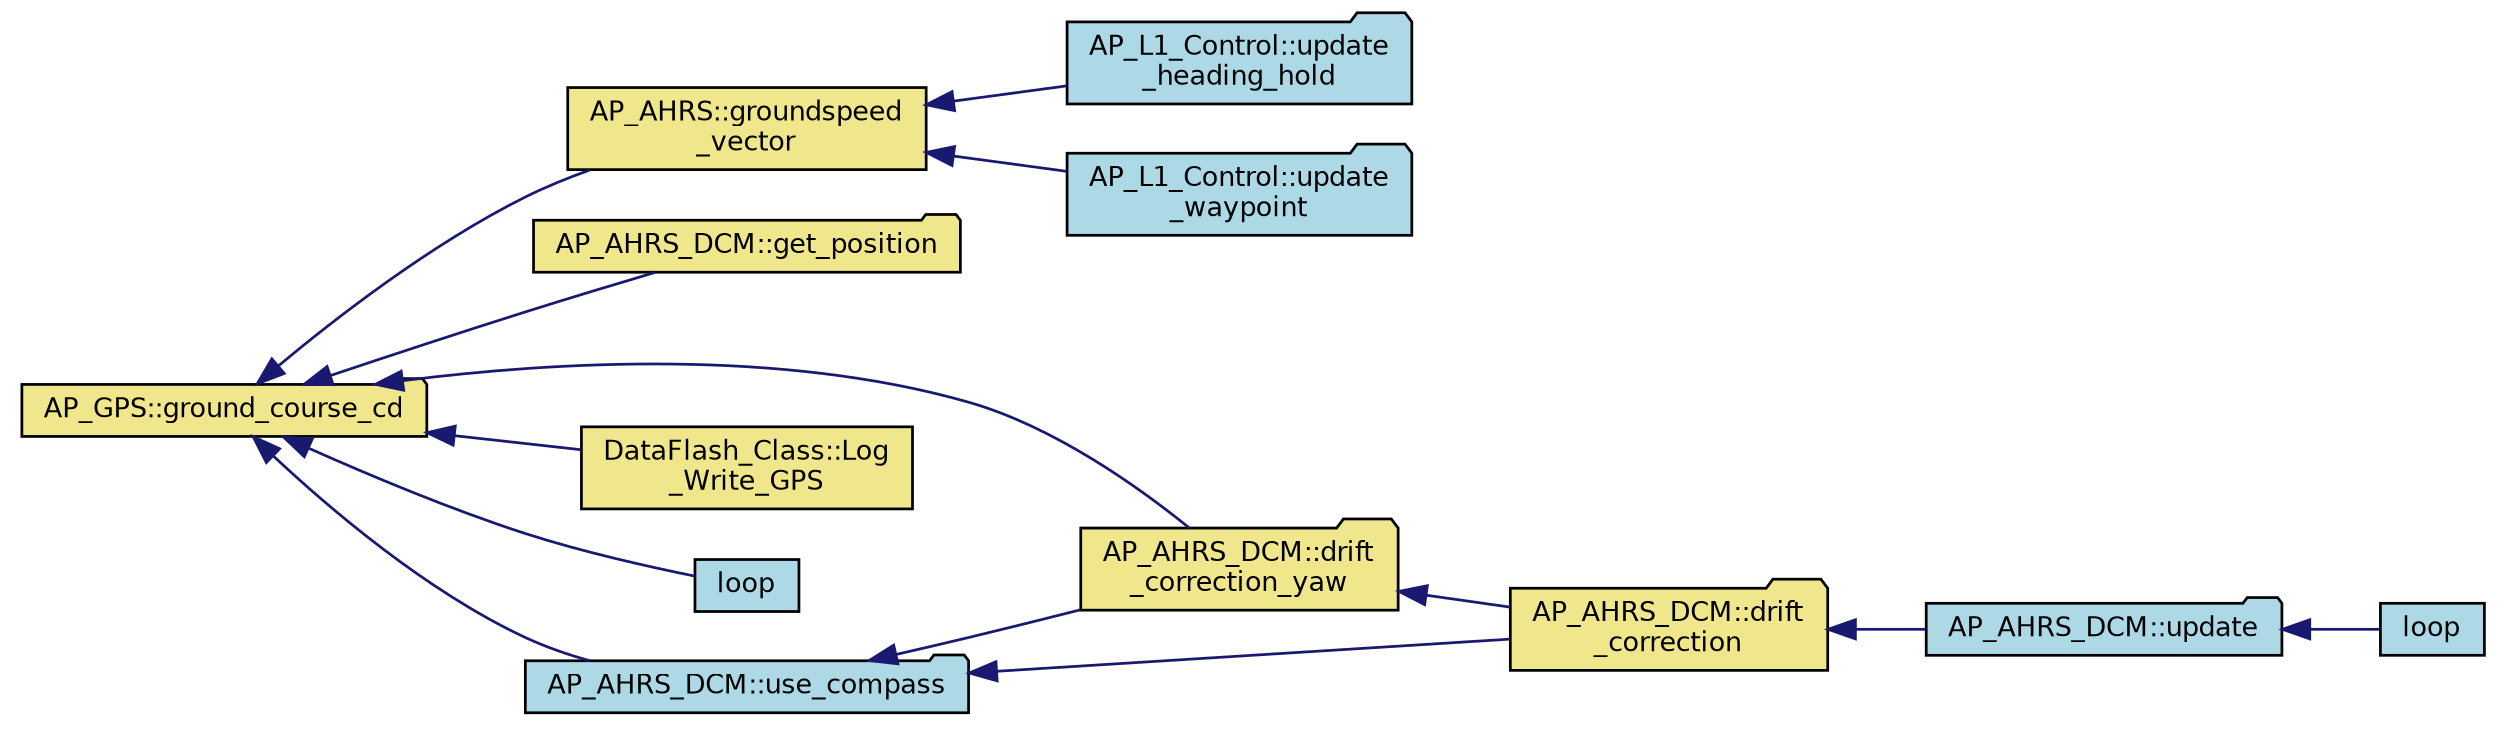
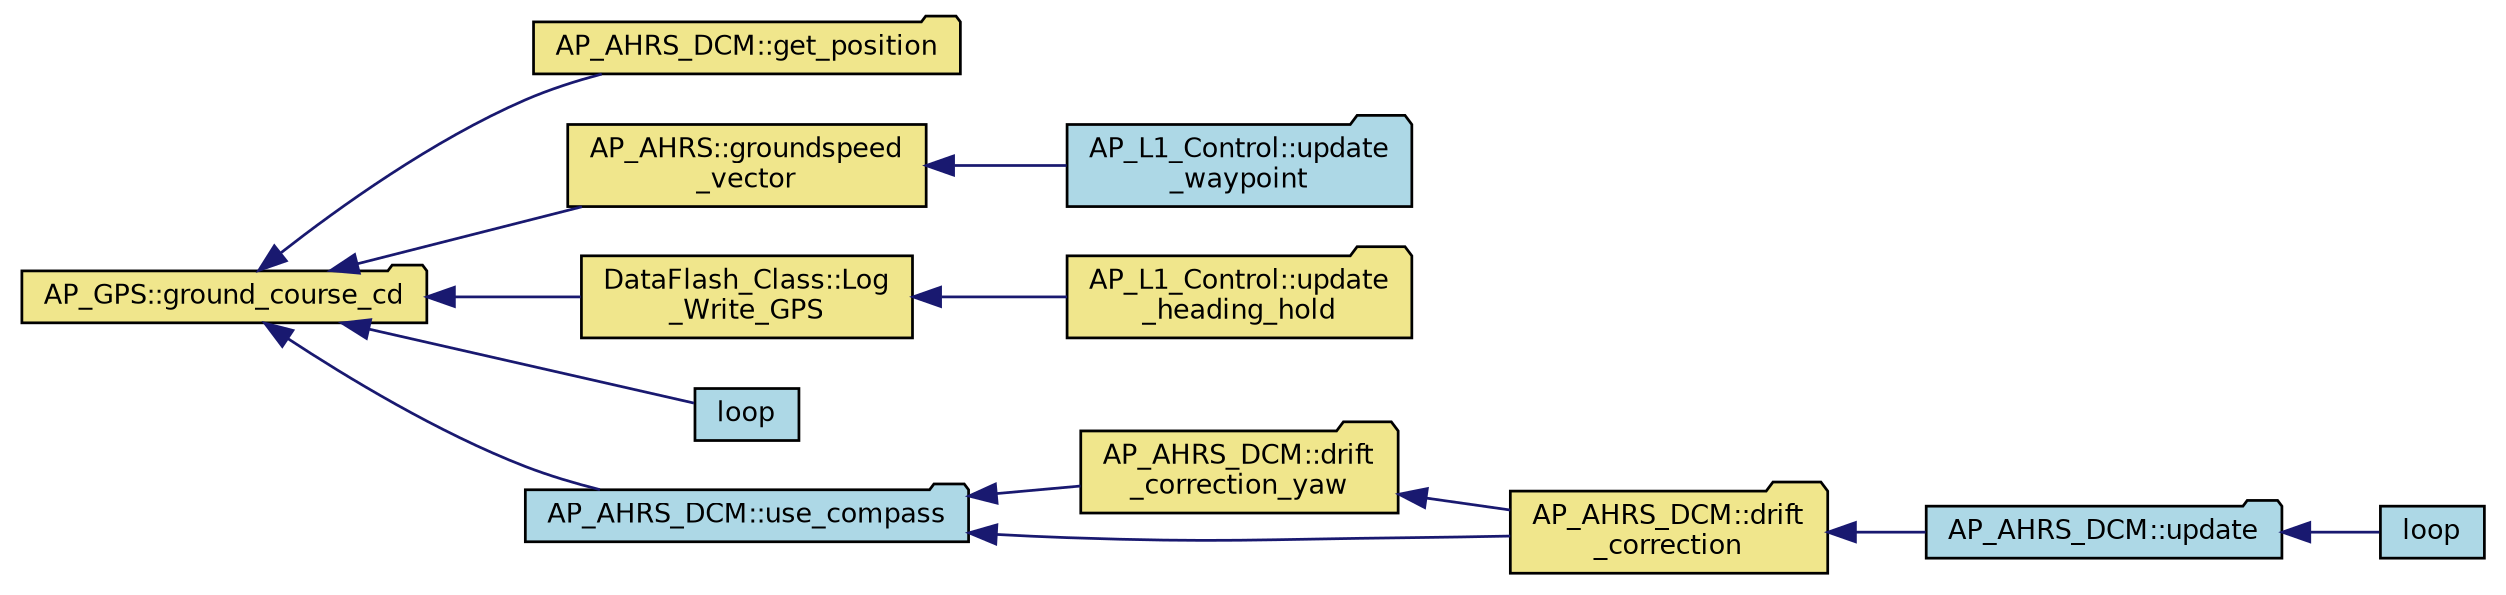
node "AP_L1_Control::update _heading_hold": fillcolor lightblue -> khaki
edge "AP_L1_Control::update _heading_hold" -> "AP_AHRS::groundspeed _vector": now "AP_L1_Control::update _heading_hold" -> "DataFlash_Class::Log _Write_GPS"
edge "AP_AHRS_DCM::drift _correction_yaw" -> "AP_GPS::ground_course_cd": removed
